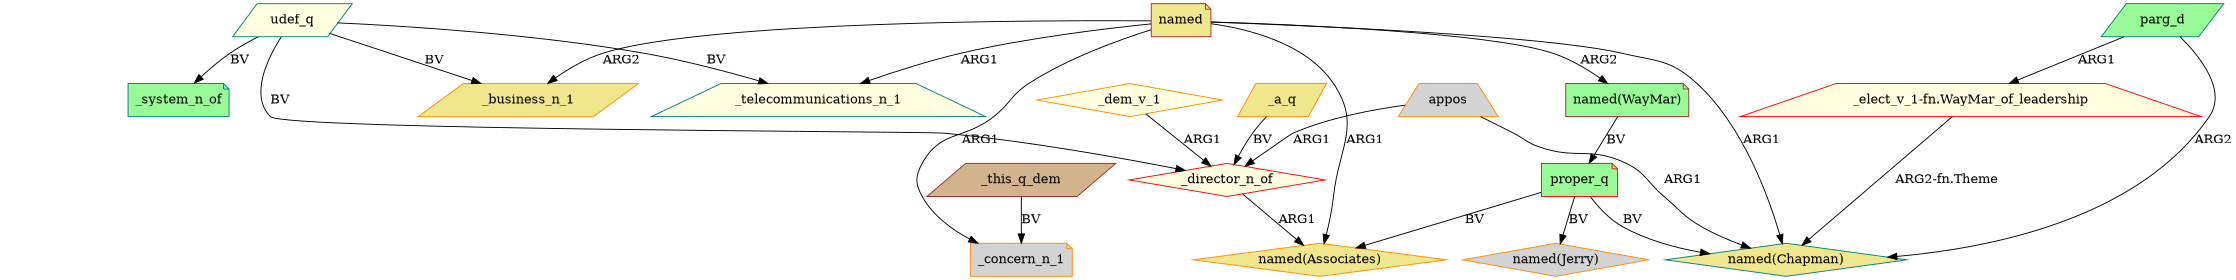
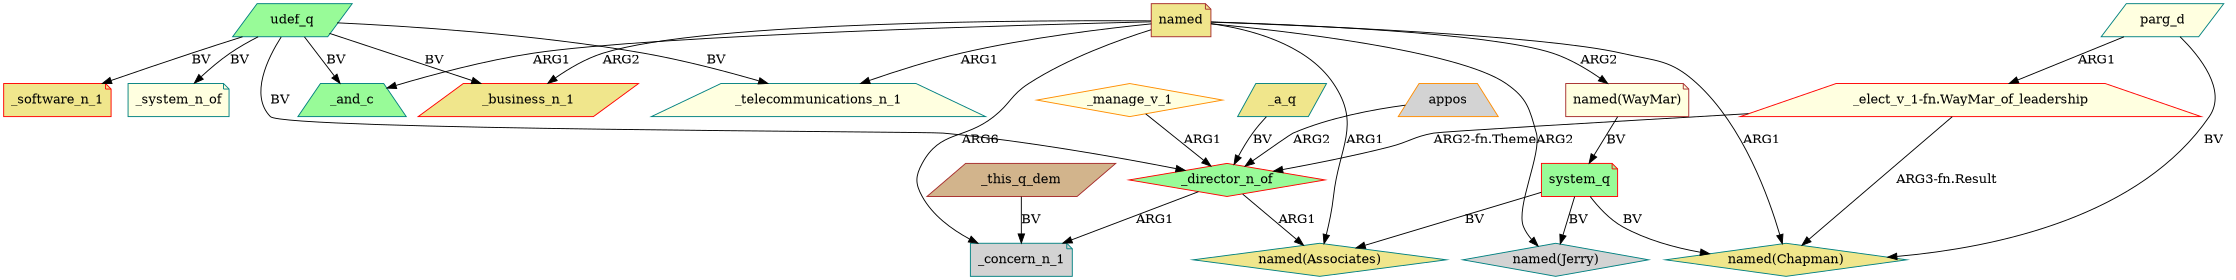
node "udef_q": fillcolor lightyellow -> palegreen
node "parg_d": fillcolor palegreen -> lightyellow
edge "named" -> "named(Jerry)": added, label "ARG2"
node "_software_n_1": added
node "_system_n_of": fillcolor palegreen -> lightyellow
node "_and_c": added
node "_business_n_1": color darkorange -> red
node "_dem_v_1": label "_dem_v_1" -> "_manage_v_1"
node "_a_q": color darkorange -> teal
node "named(WayMar)": fillcolor palegreen -> lightyellow
edge "_elect_v_1-fn.WayMar_of_leadership" -> "_director_n_of": added, label "ARG2-fn.Theme"
edge "named" -> "_concern_n_1": label "ARG1" -> "ARG6"
edge "appos" -> "_director_n_of": label "ARG1" -> "ARG2"
edge "parg_d" -> "named(Chapman)": label "ARG2" -> "BV"
edge "appos" -> "named(Chapman)": removed, label "ARG1"
node "_director_n_of": fillcolor lightyellow -> palegreen
node "proper_q": label "proper_q" -> "system_q"
edge "_elect_v_1-fn.WayMar_of_leadership" -> "named(Chapman)": label "ARG2-fn.Theme" -> "ARG3-fn.Result"
edge "_director_n_of" -> "_concern_n_1": added, label "ARG1"
node "_concern_n_1": color darkorange -> teal
node "named(Associates)": color darkorange -> teal
node "named(Jerry)": color darkorange -> teal
